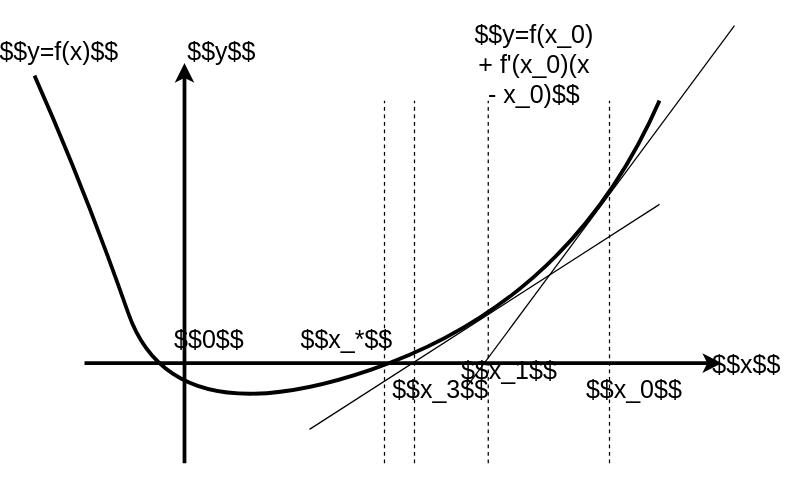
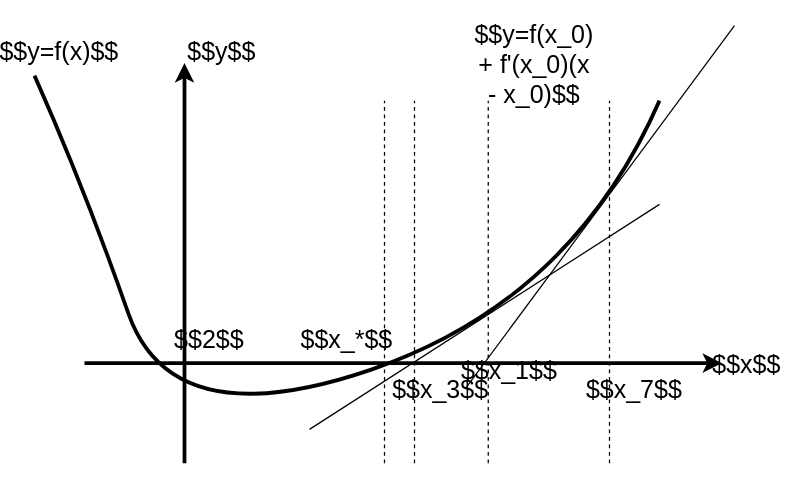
node "$$0$$": label "$$0$$" -> "$$2$$"
node "$$x_0$$": label "$$x_0$$" -> "$$x_7$$"
